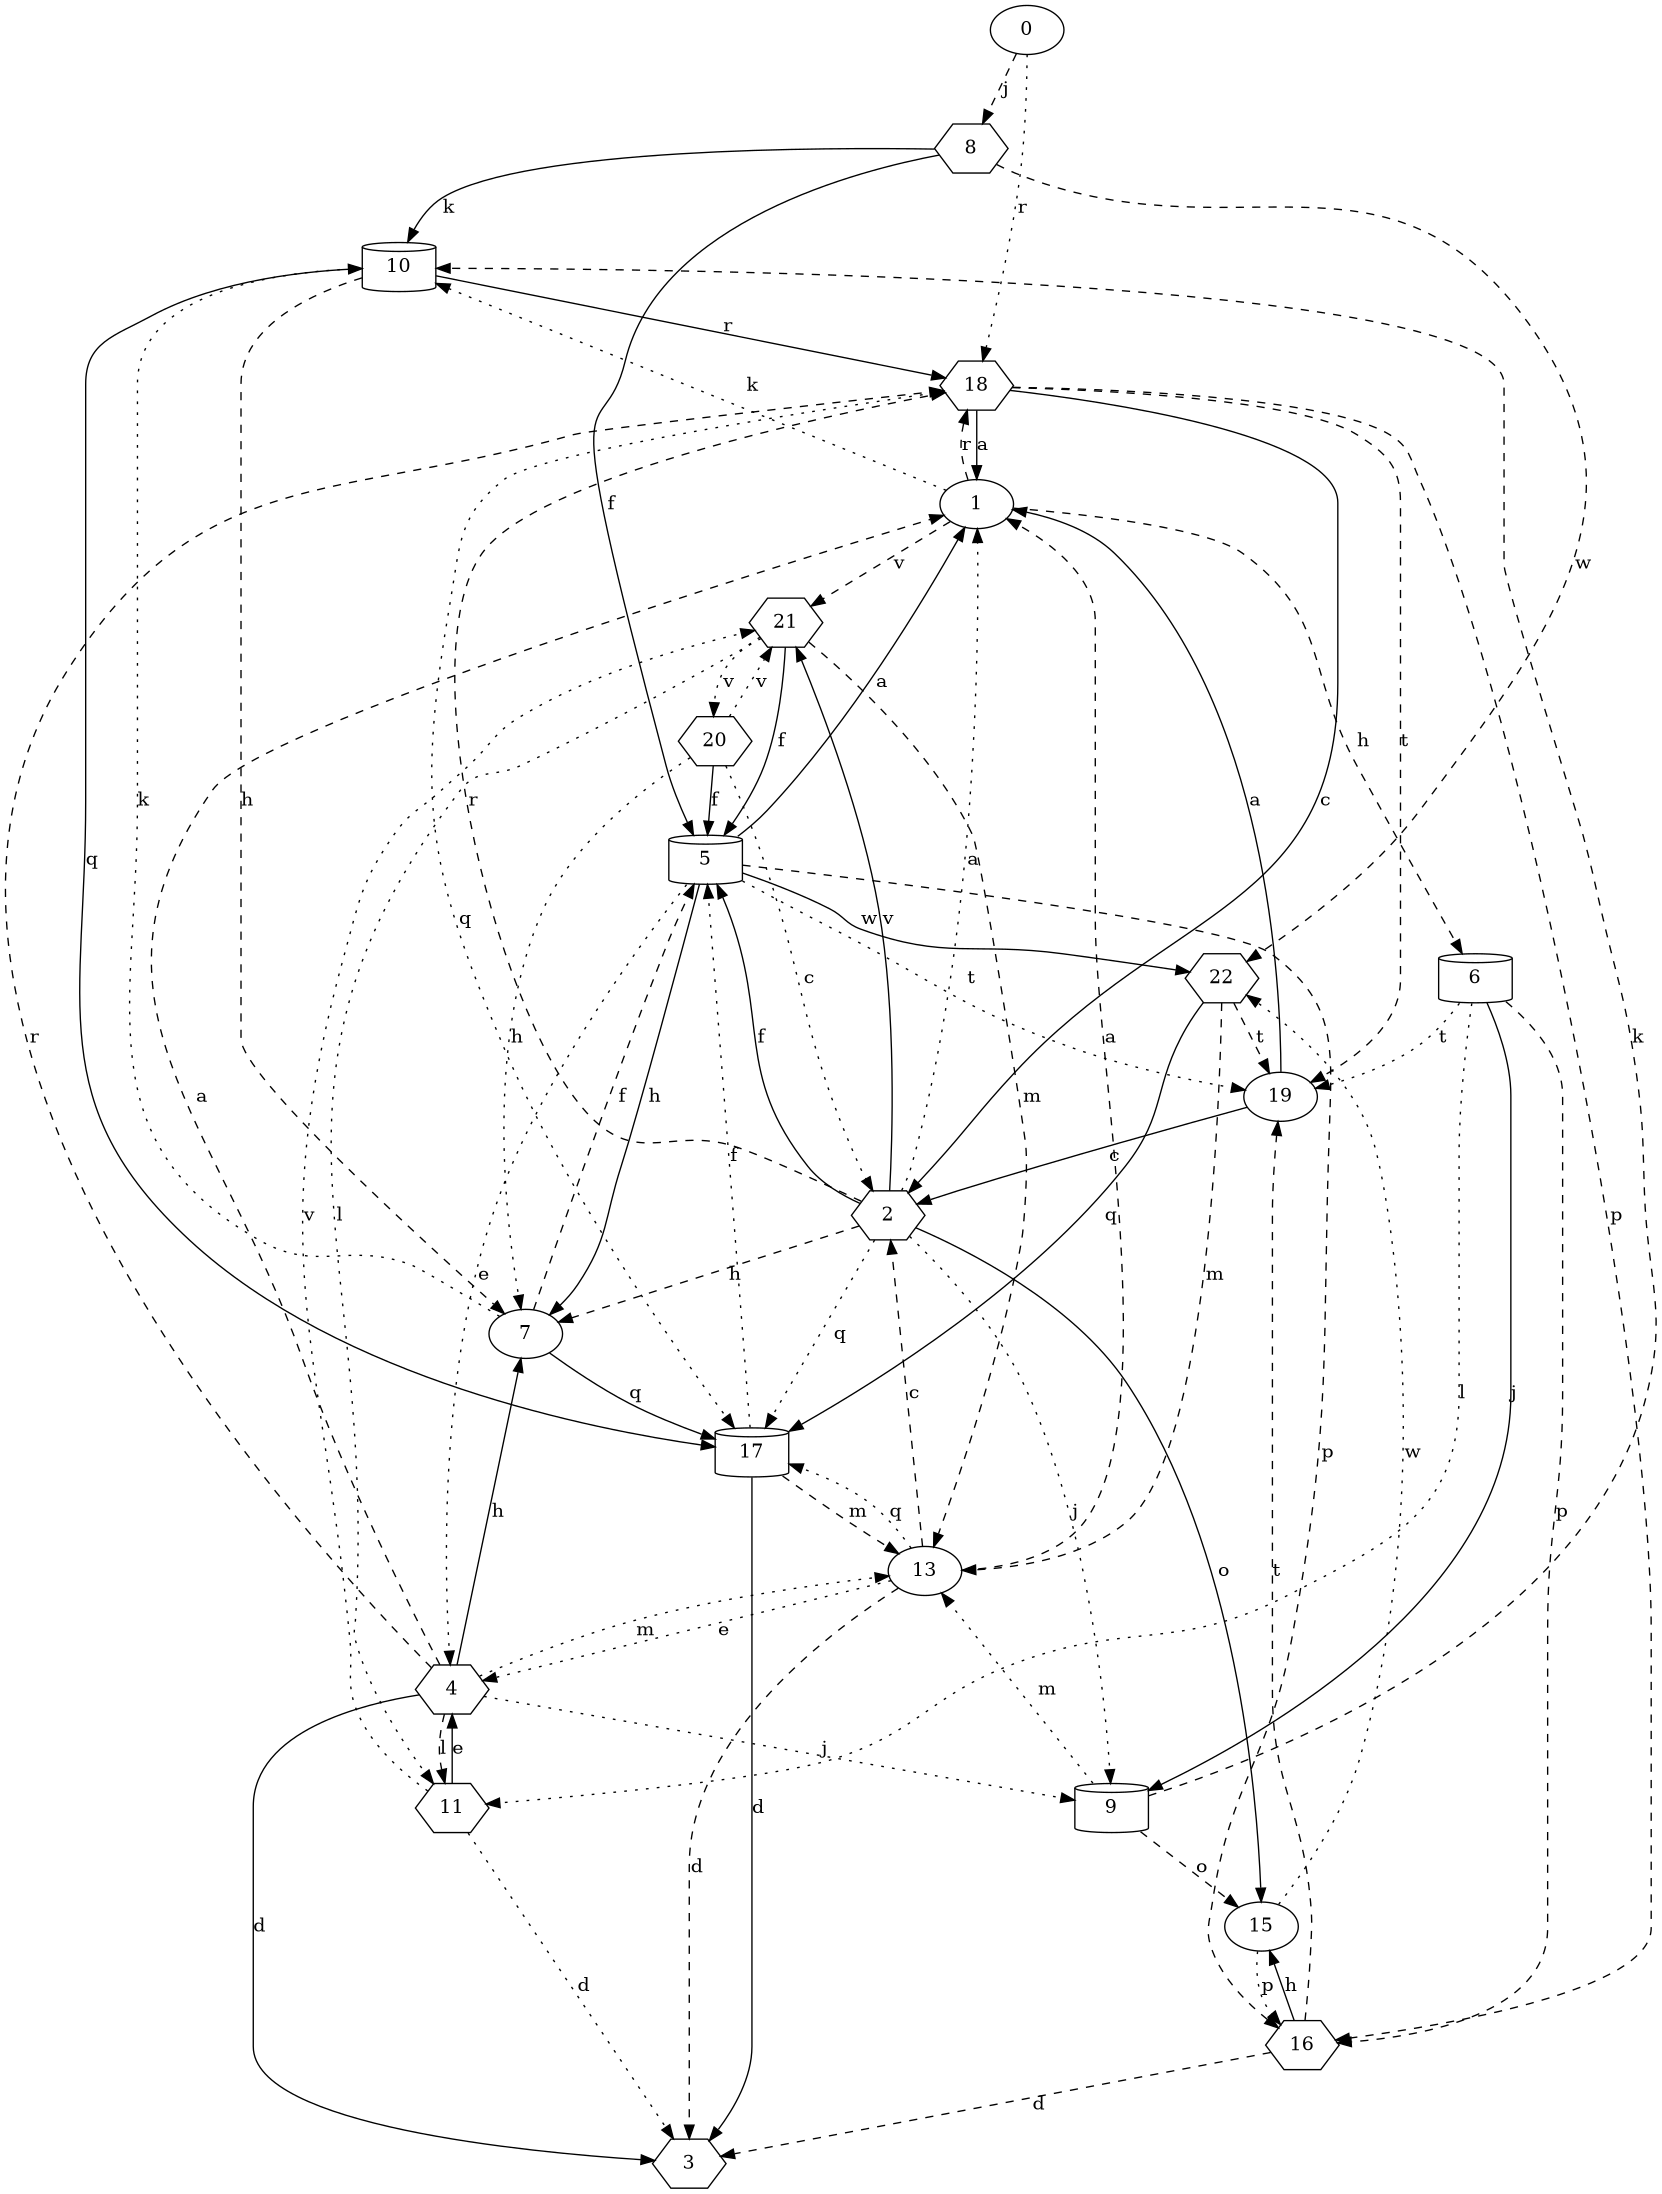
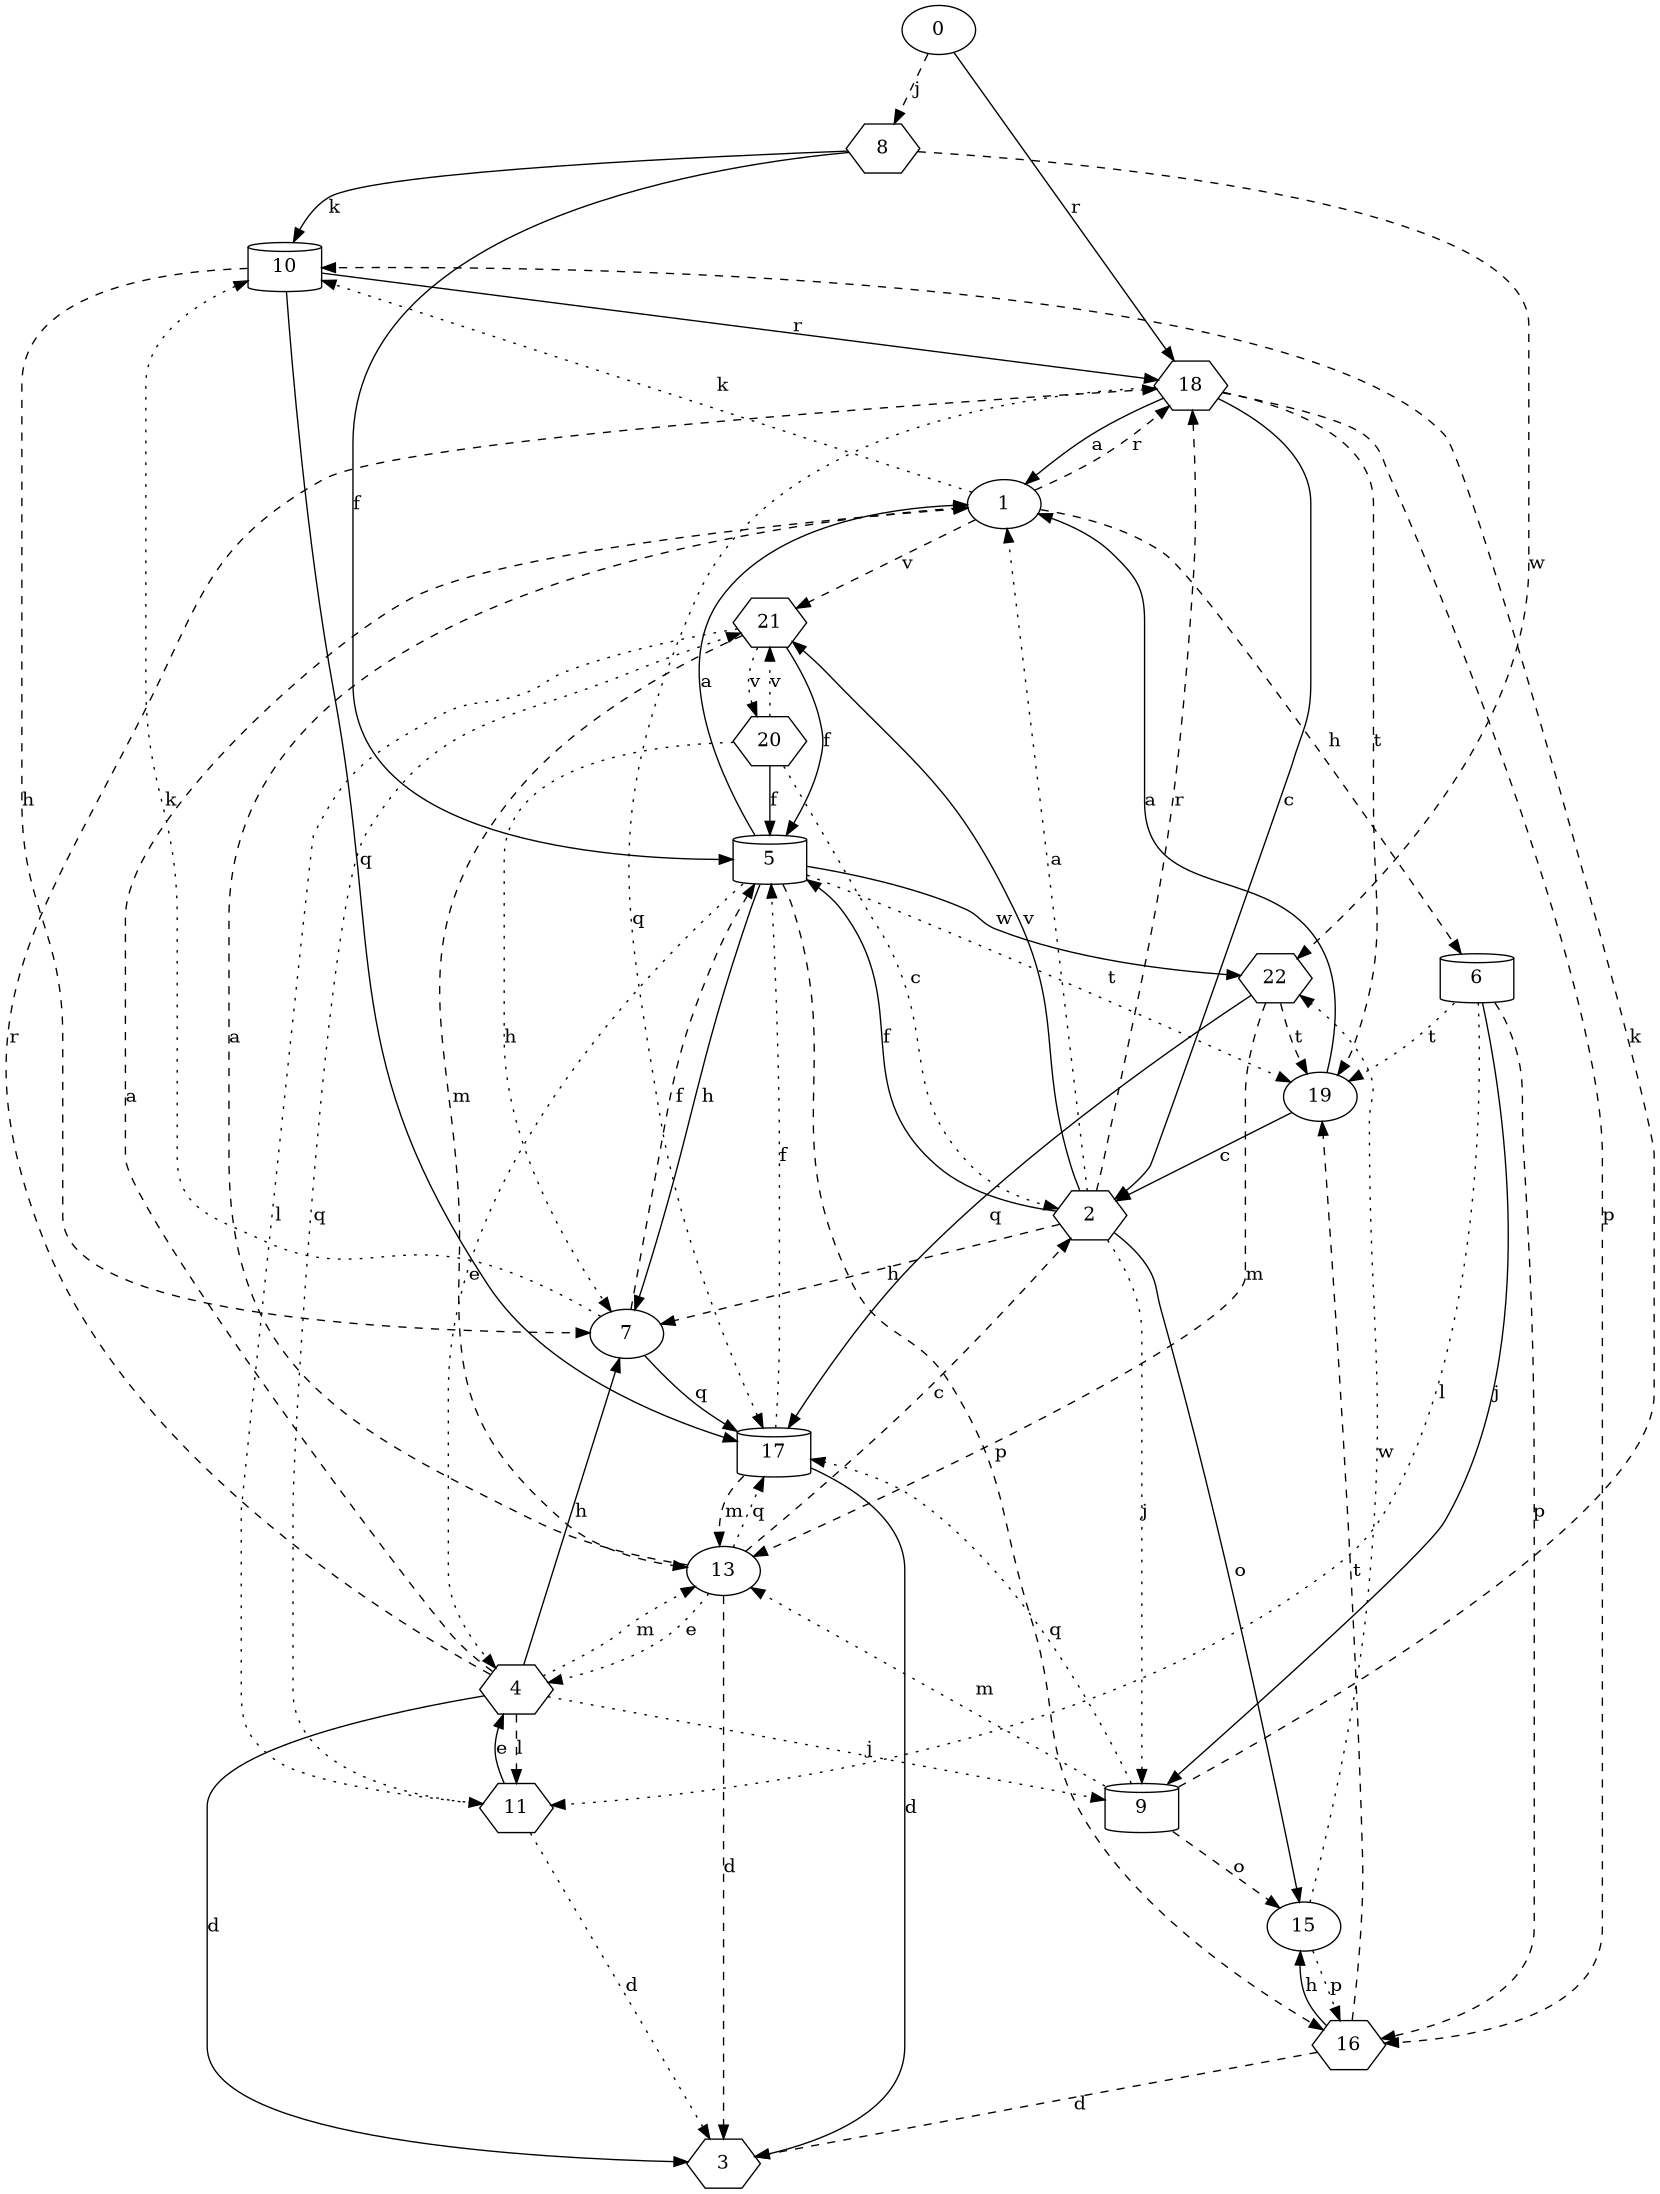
edge "0" -> "18": style dotted -> solid
edge "11" -> "21": label "v" -> "q"
edge "2" -> "17": now "9" -> "17"
